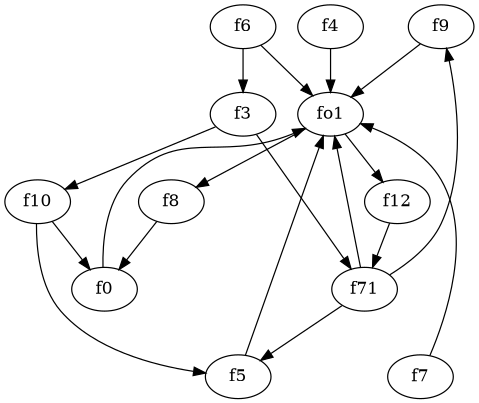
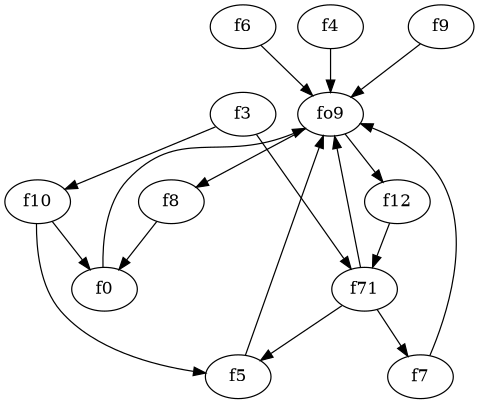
edge "f6" -> "f3": removed
node "fo1": label "fo1" -> "fo9"
edge "f71" -> "f9": now "f71" -> "f7"
